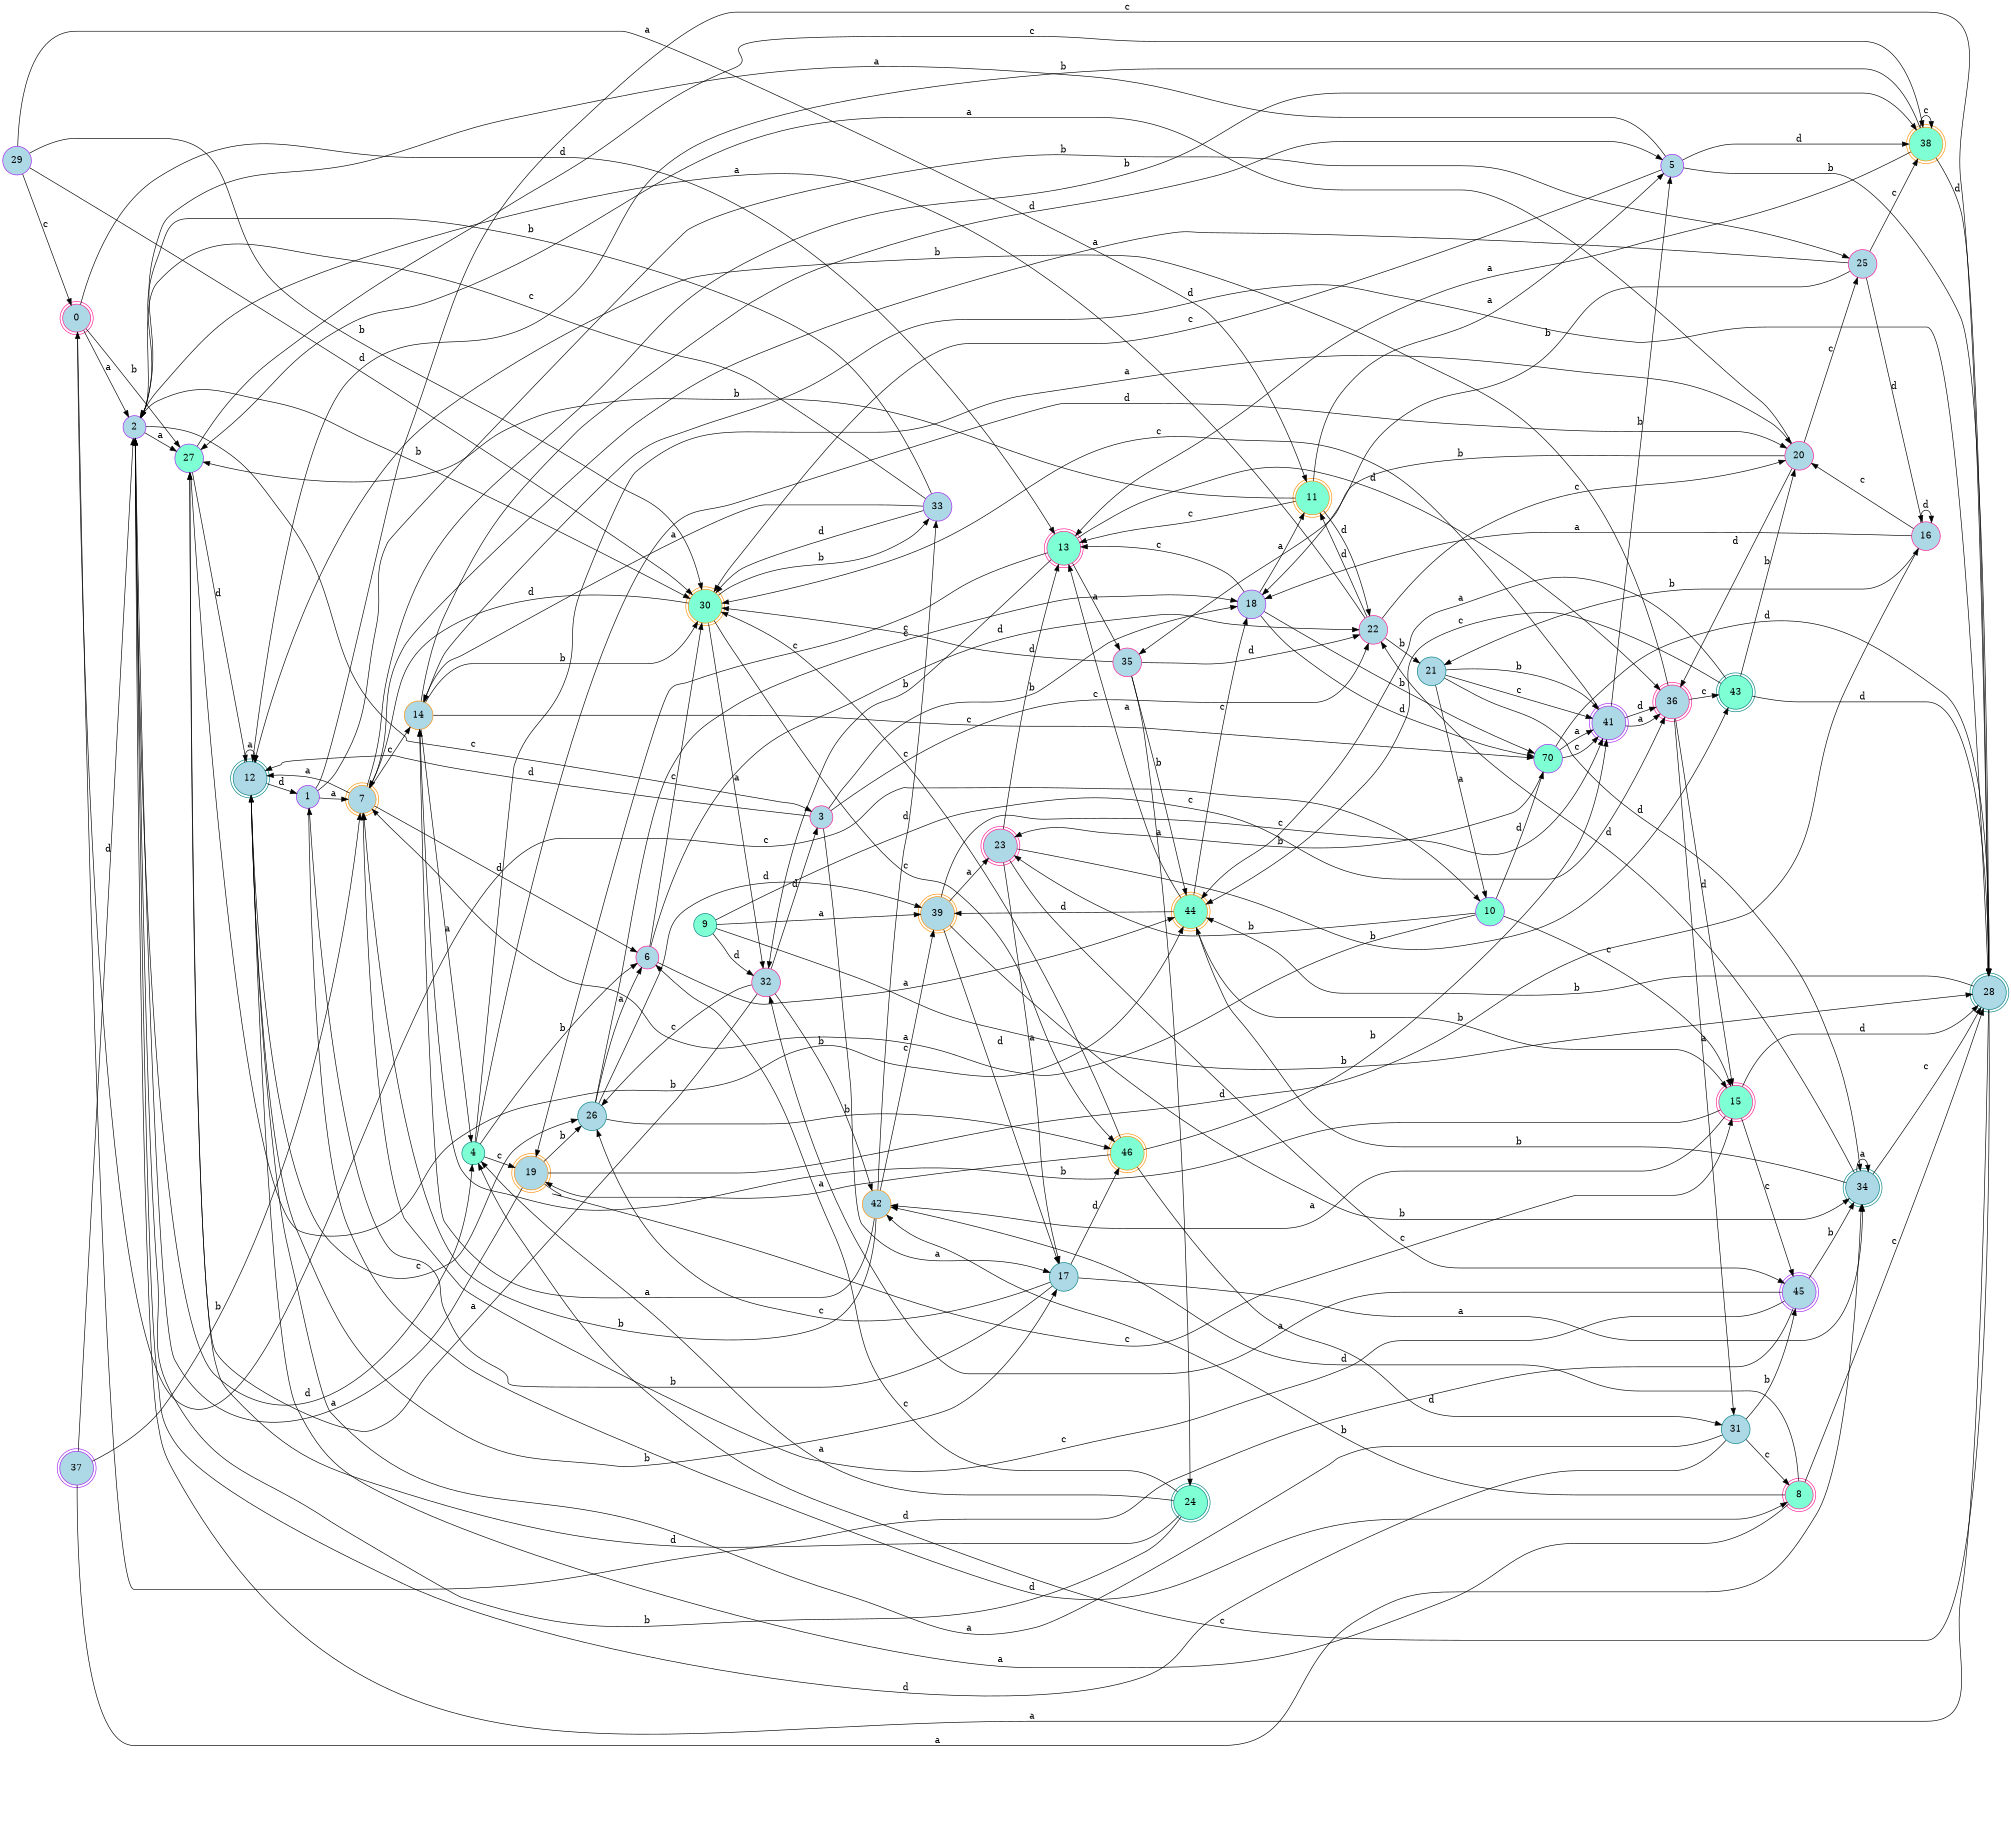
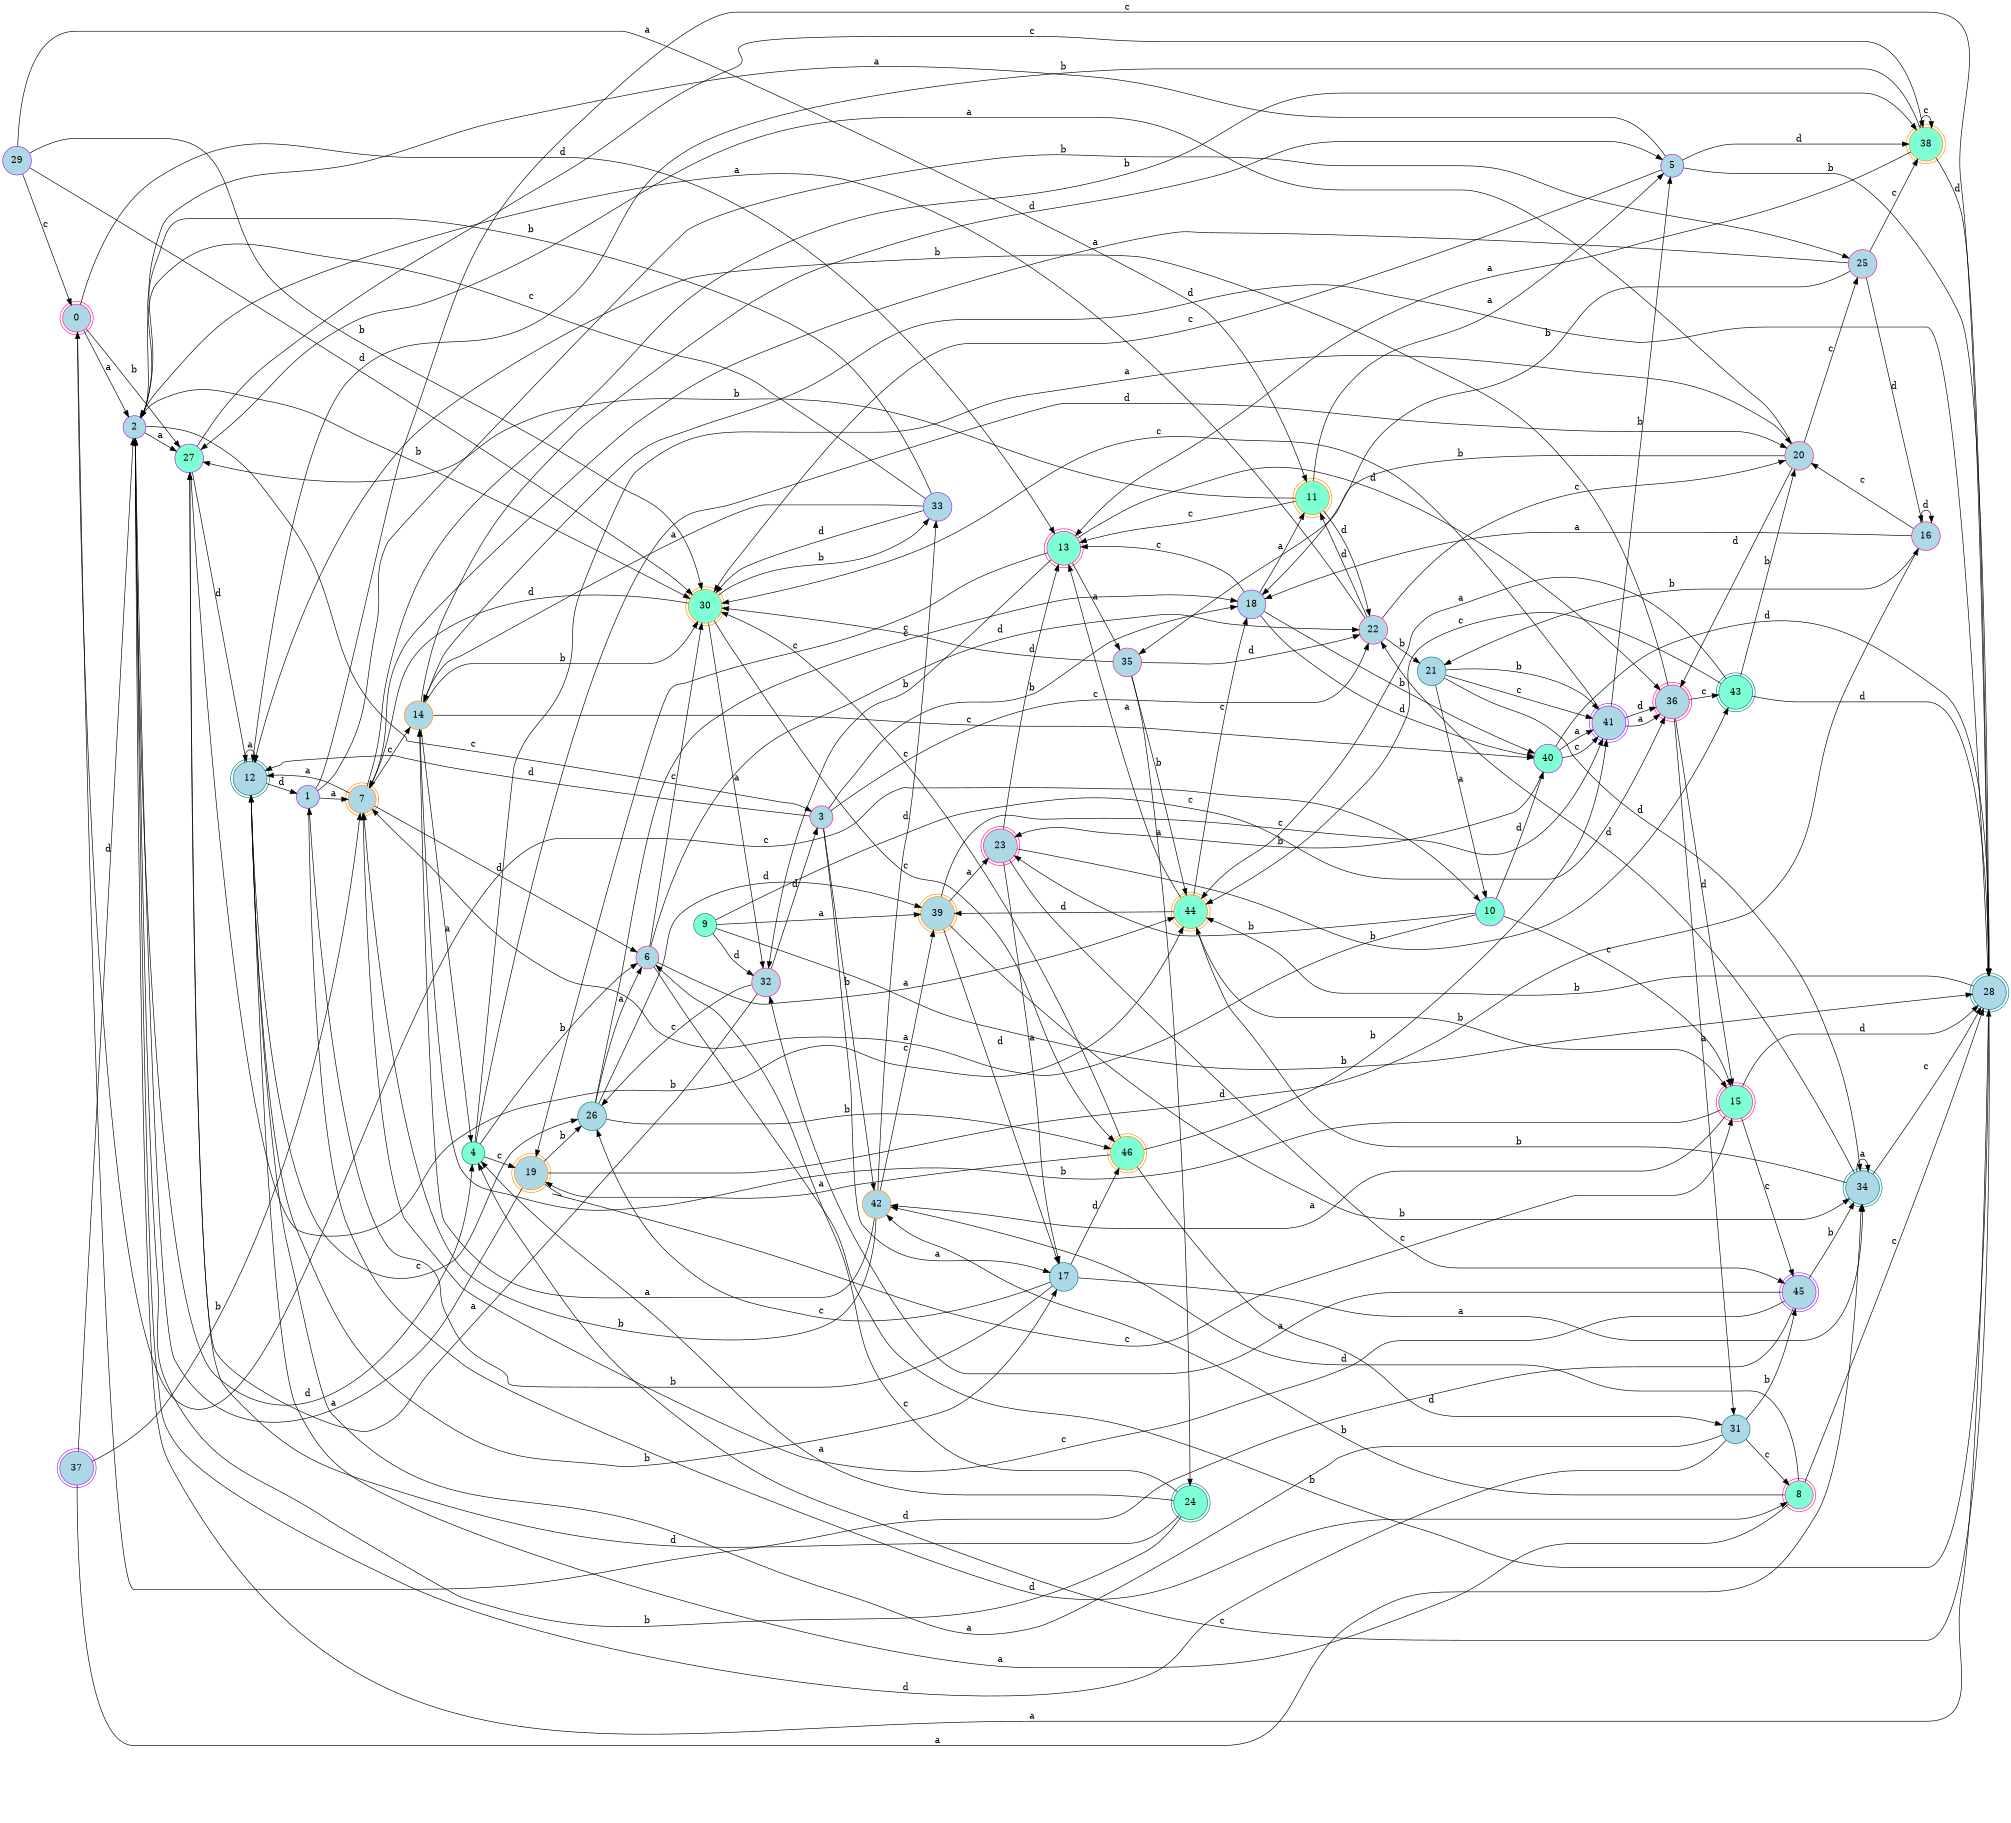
node "70": label "70" -> "40"
edge "32" -> "42": now "3" -> "42"
edge "6" -> "28": added, label "b"
